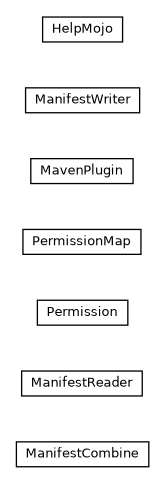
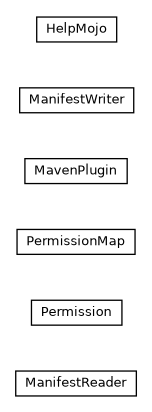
node "ManifestCombine": removed
